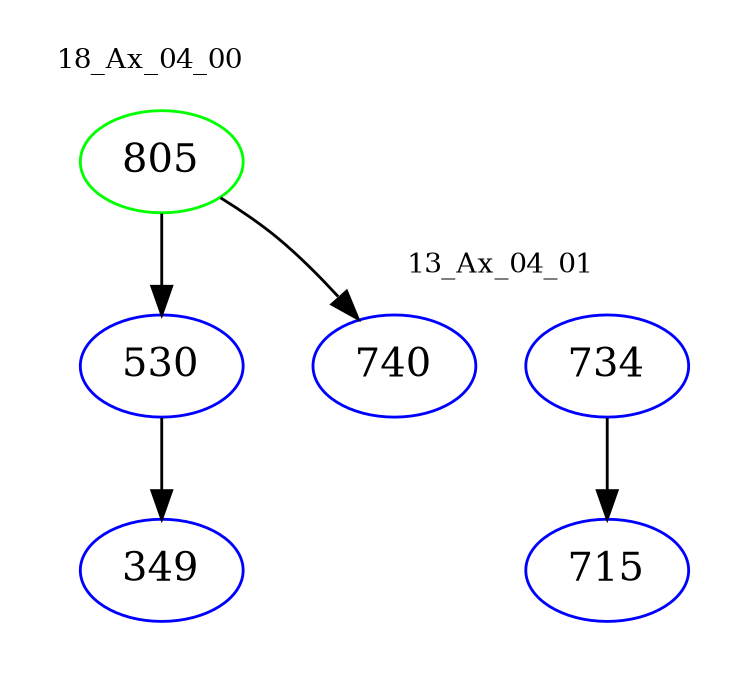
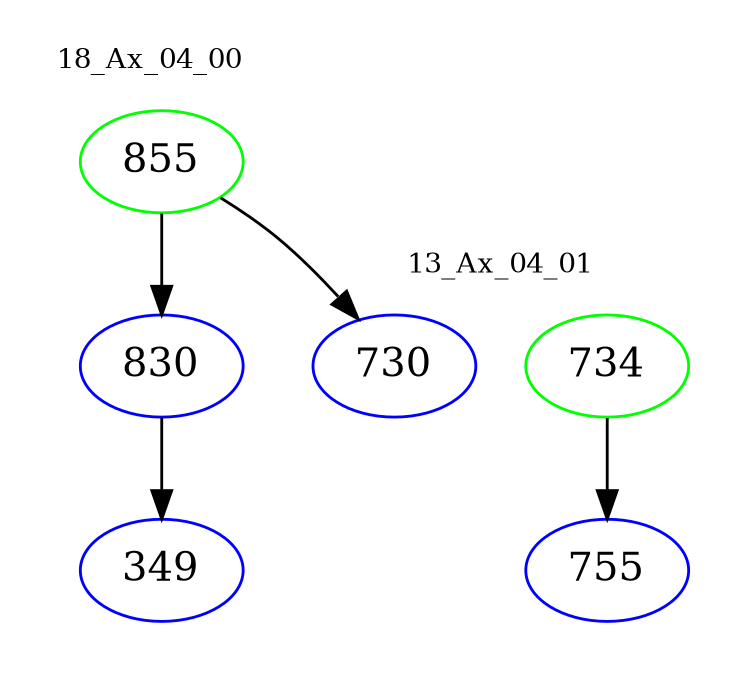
node "805": label "805" -> "855"
node "530": label "530" -> "830"
node "740": label "740" -> "730"
node "734": color blue -> green
node "715": label "715" -> "755"
